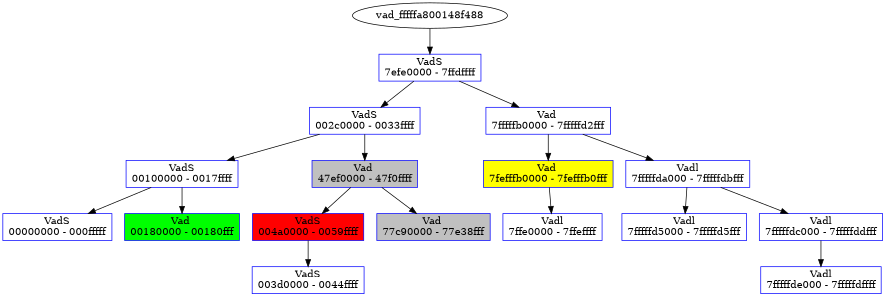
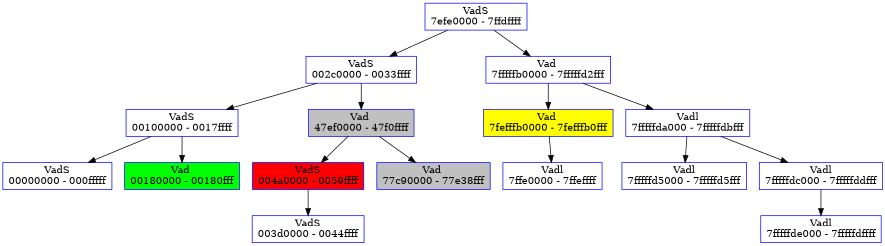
node "vad_fffffa800148f488": removed
